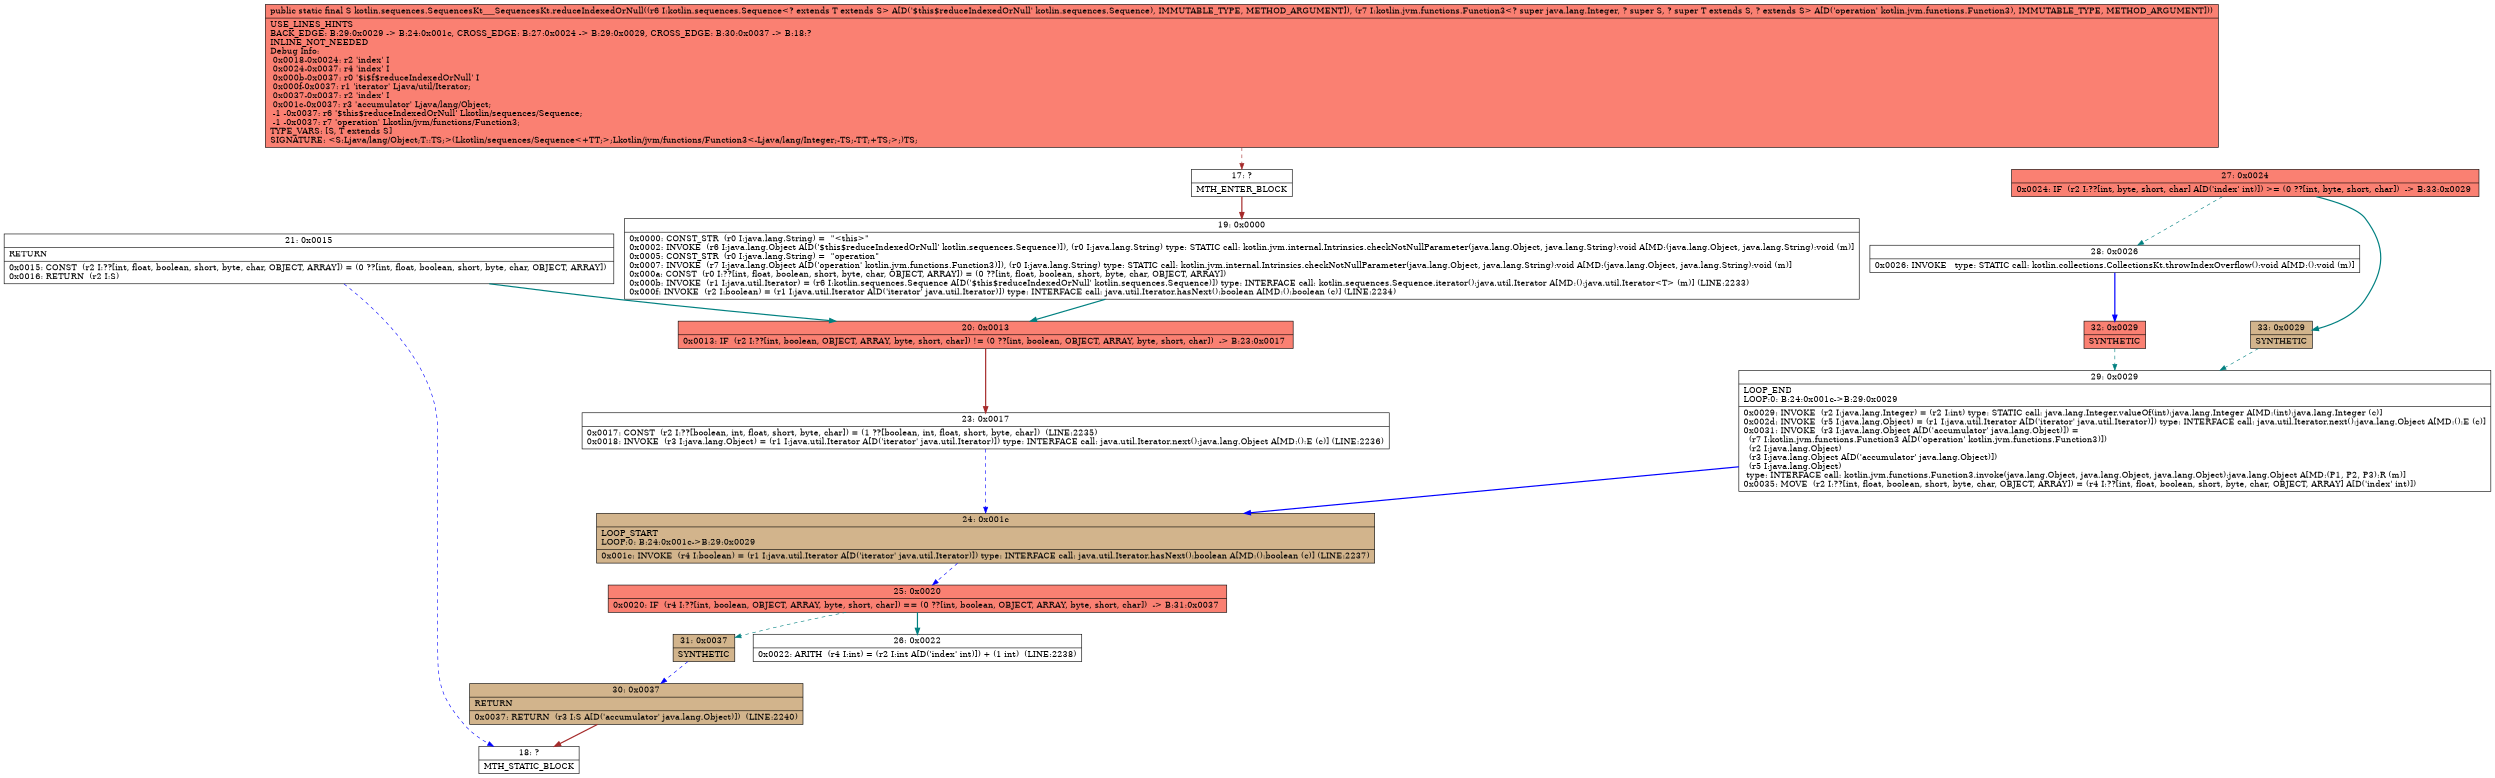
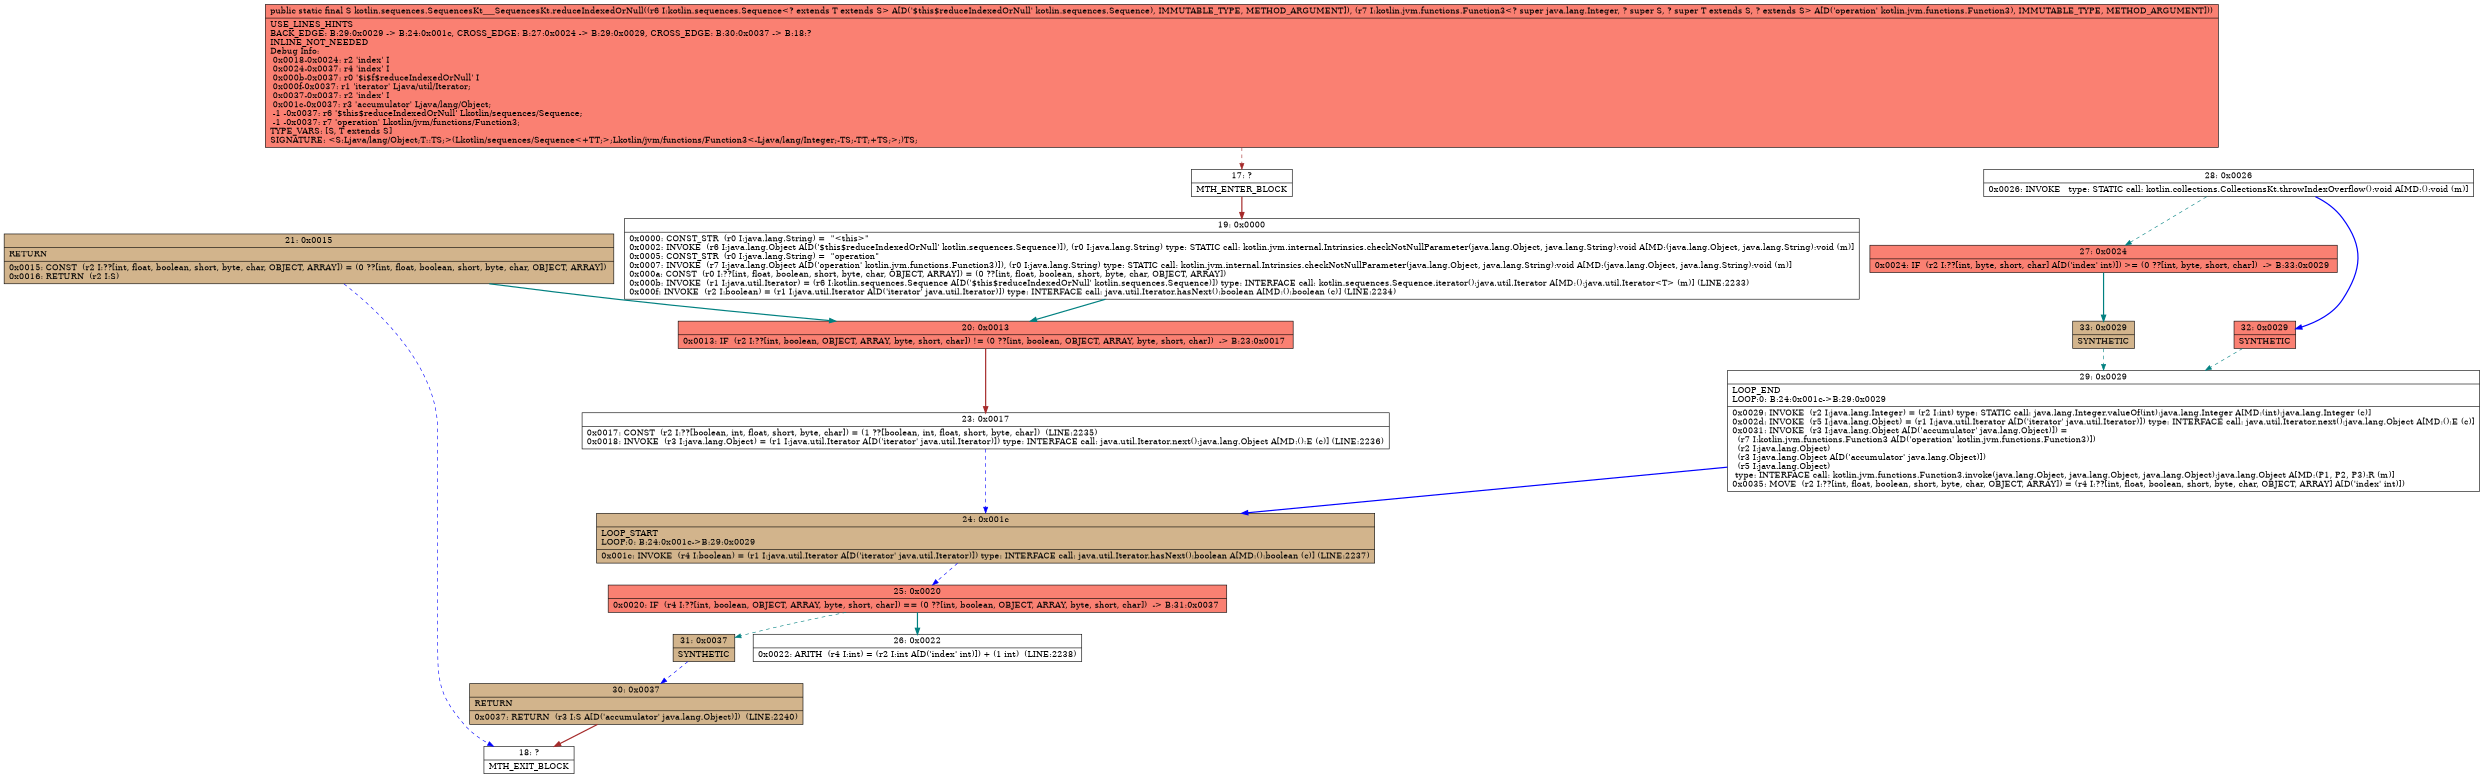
edge "27: 0x0024" -> "28: 0x0026": reversed
node "21: 0x0015": fillcolor white -> tan
node "18: ?": text "MTH_STATIC_BLOCK" -> "MTH_EXIT_BLOCK"
